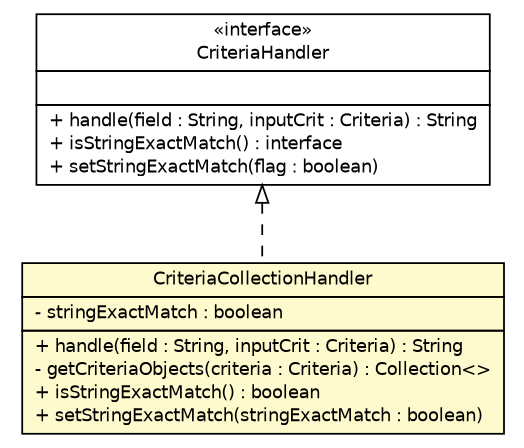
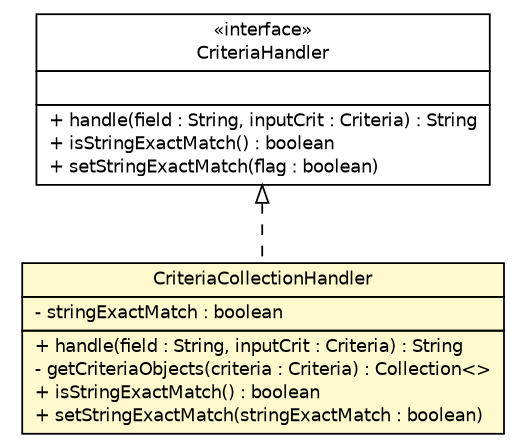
node "CriteriaHandler": text "+ isStringExactMatch() : interface" -> "+ isStringExactMatch() : boolean"
